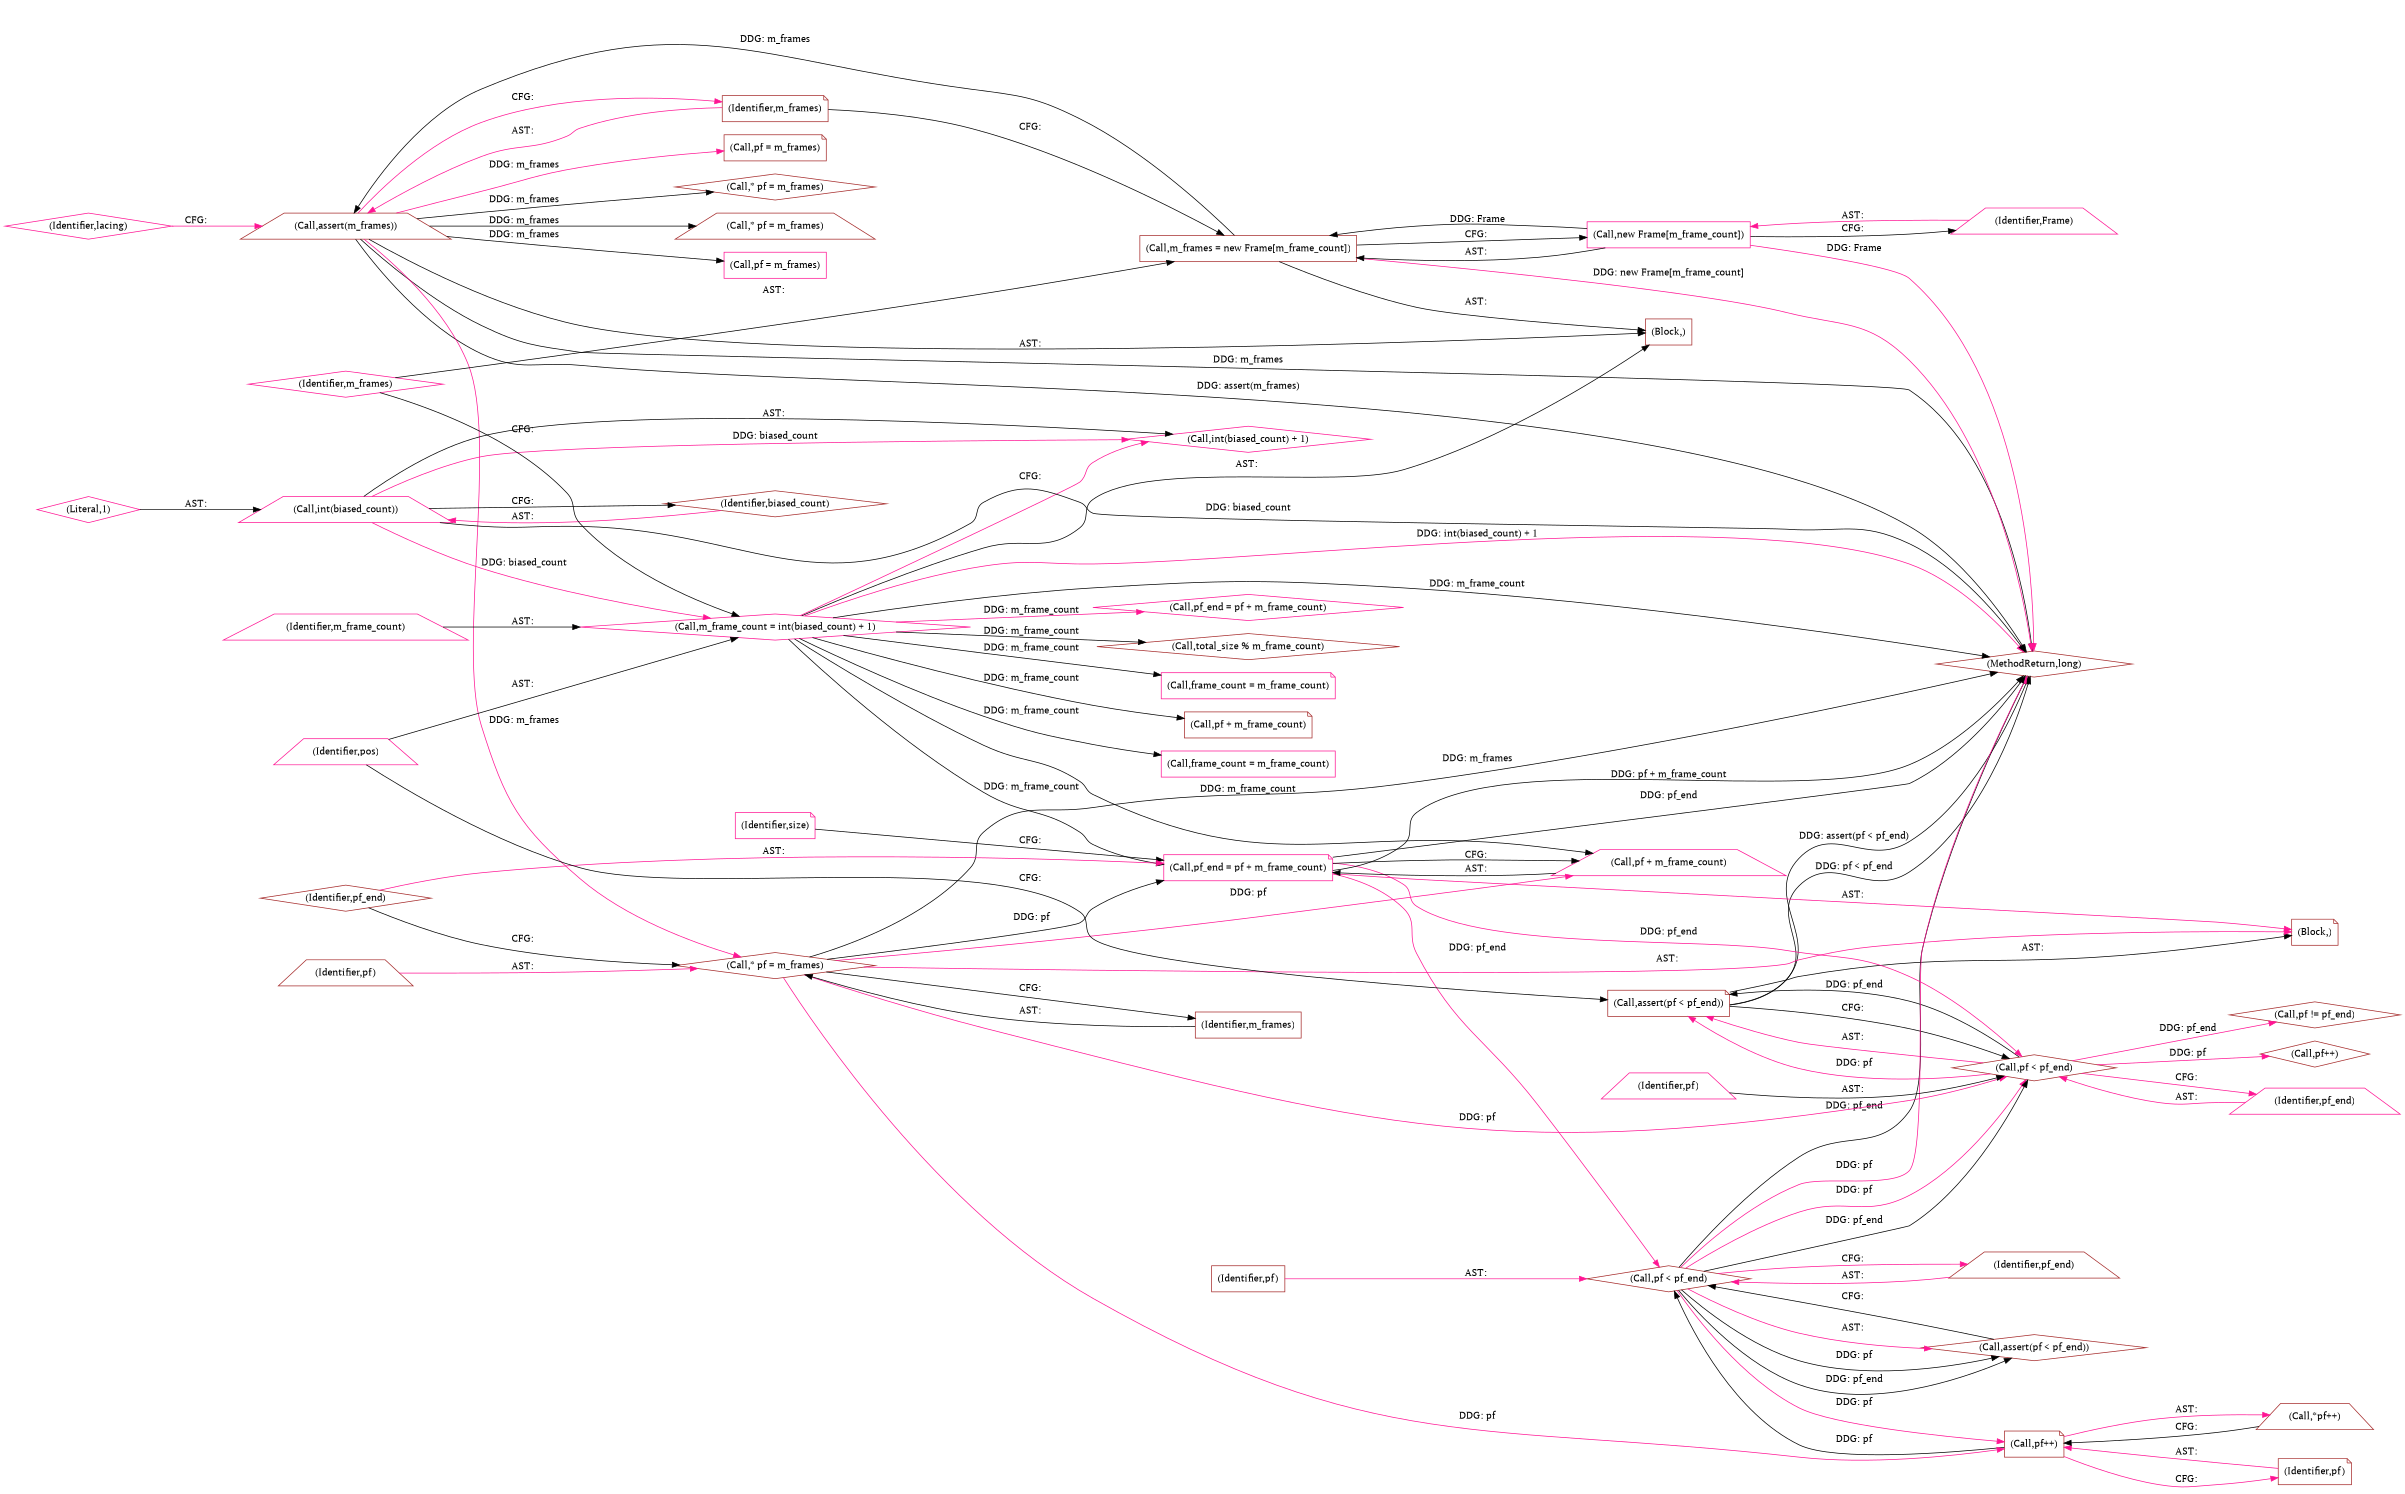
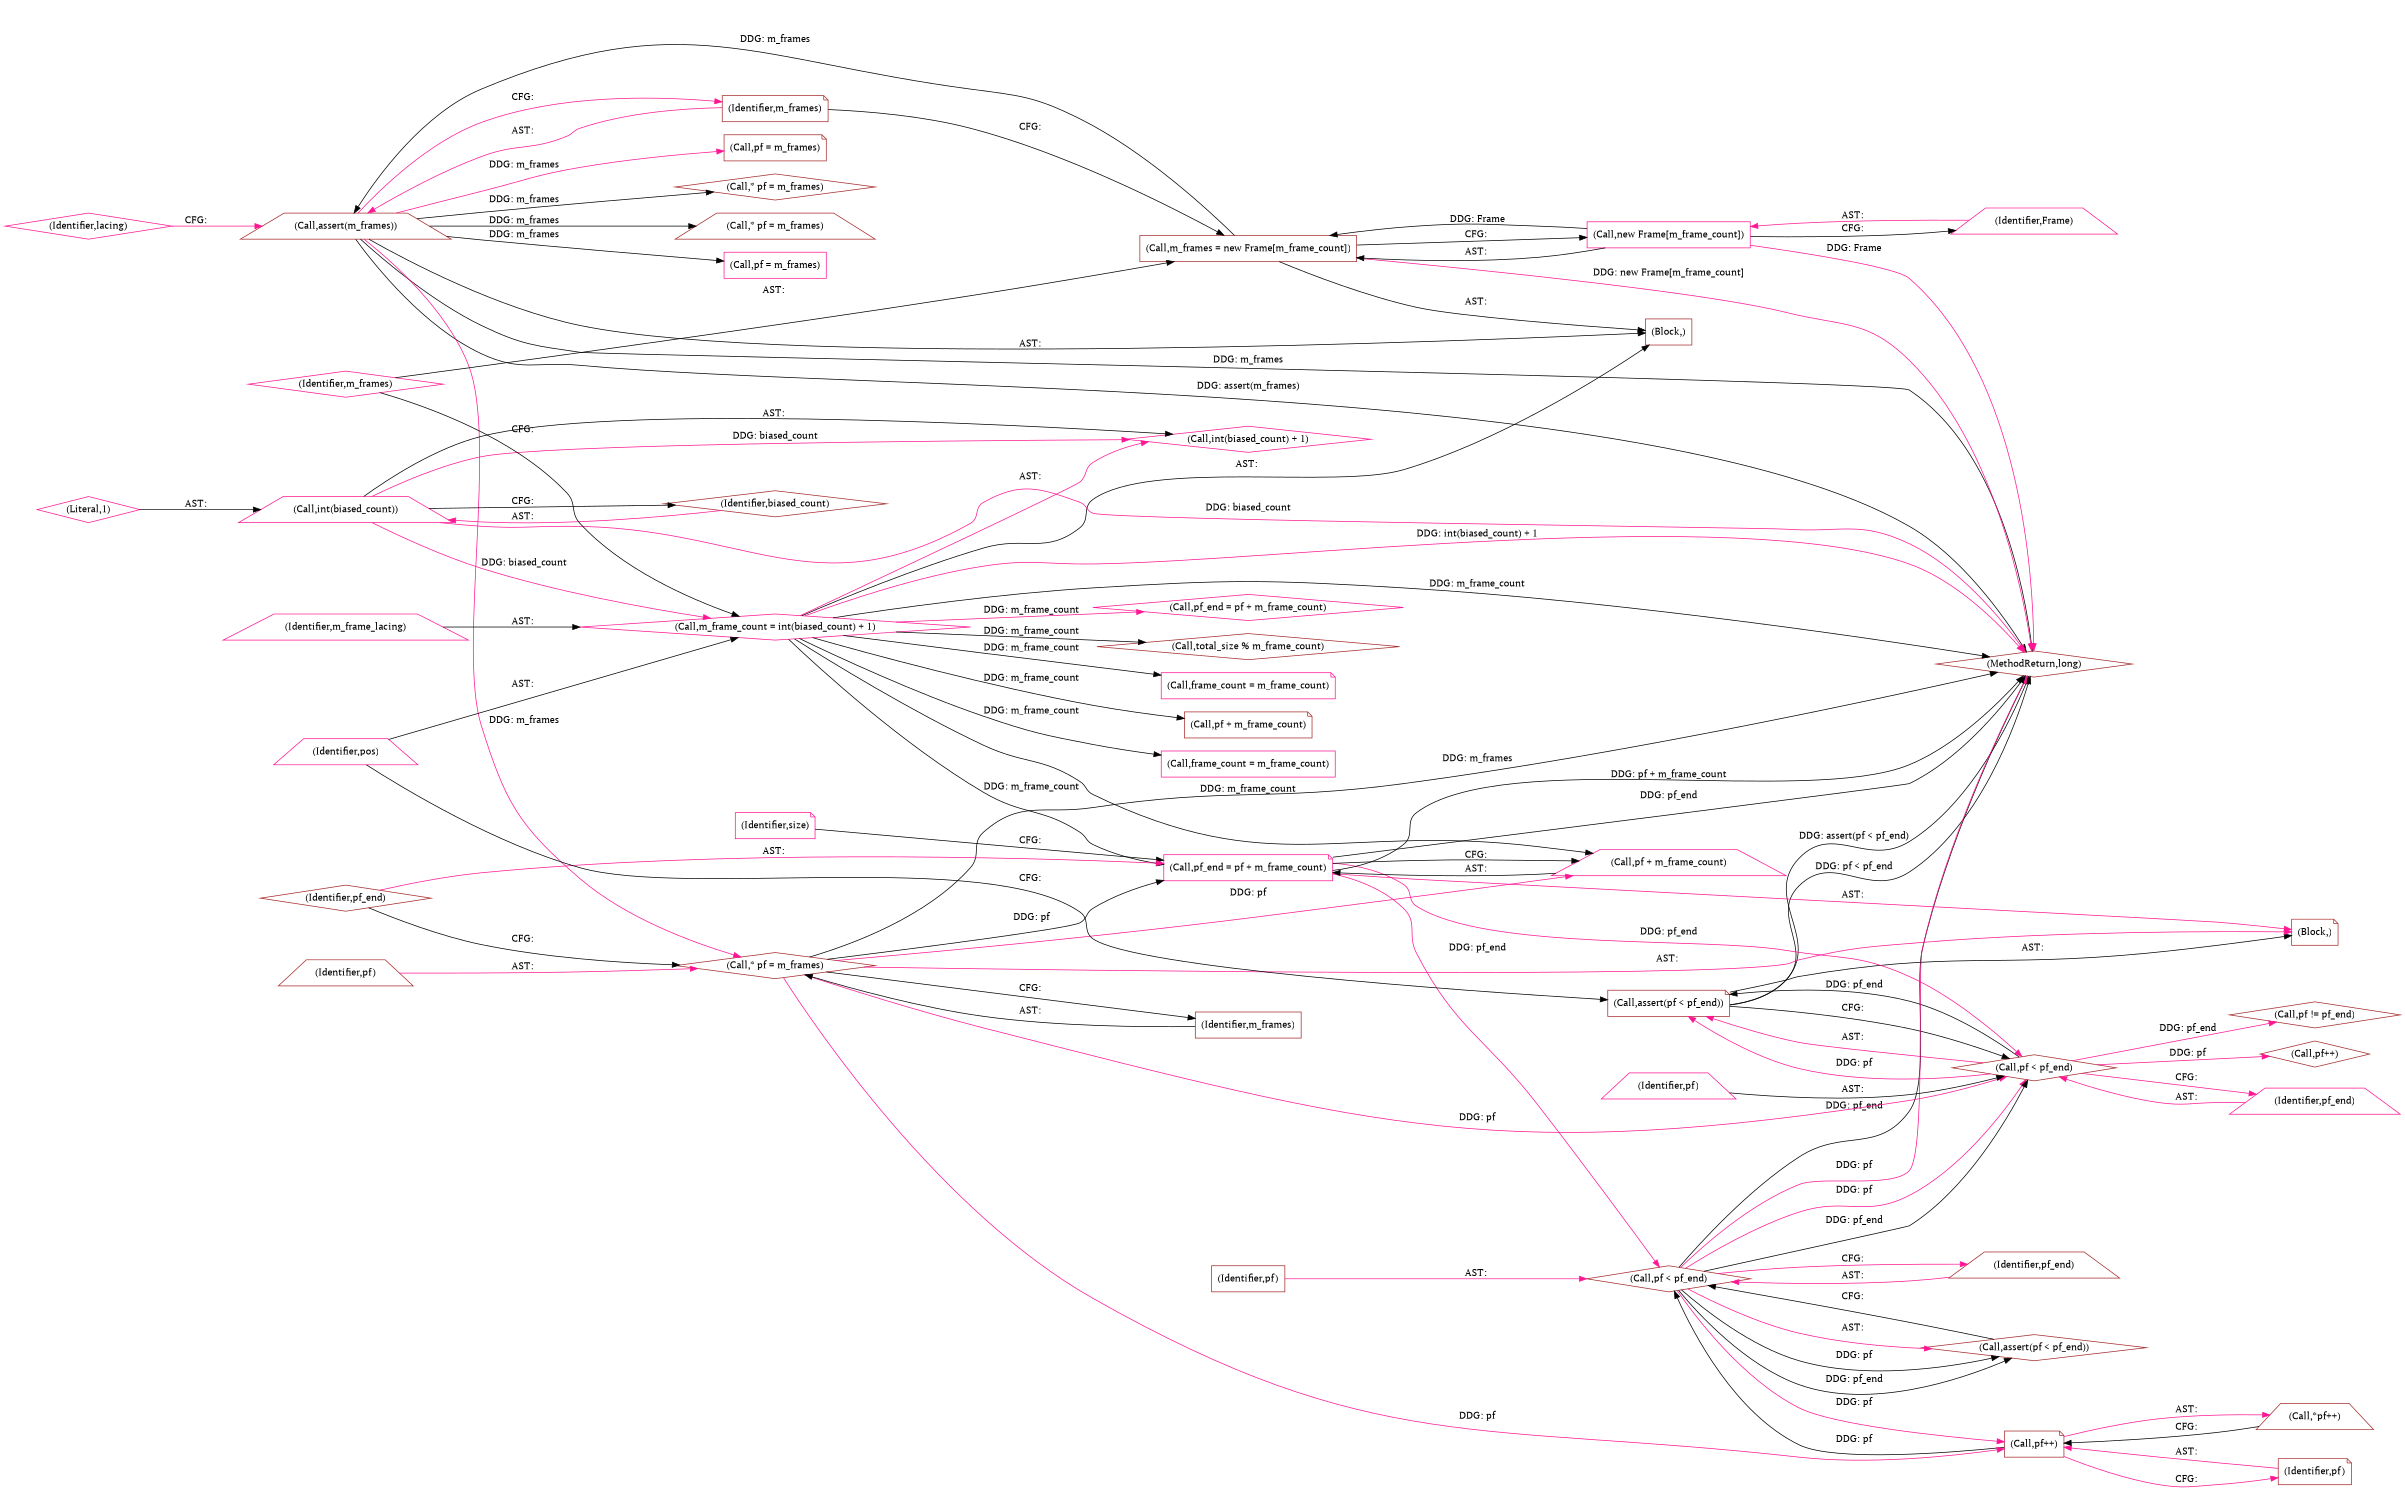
edge "(Call,m_frame_count = int(biased_count) + 1)" -> "(Call,int(biased_count) + 1)": label "CFG: " -> "AST: "
edge "(Call,int(biased_count))" -> "(MethodReturn,long)": color black -> deeppink
node "(Identifier,m_frame_count)": label "(Identifier,m_frame_count)" -> "(Identifier,m_frame_lacing)"
